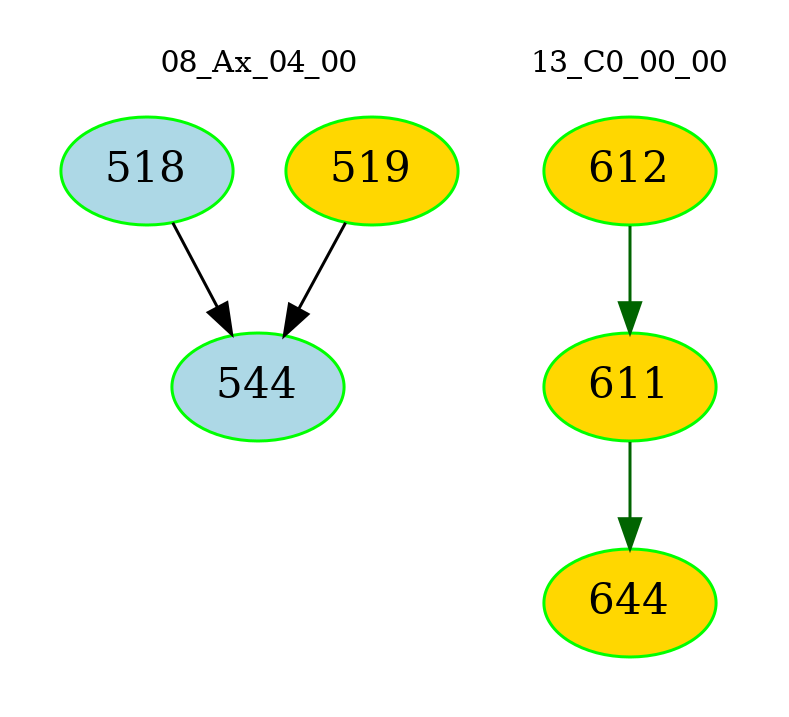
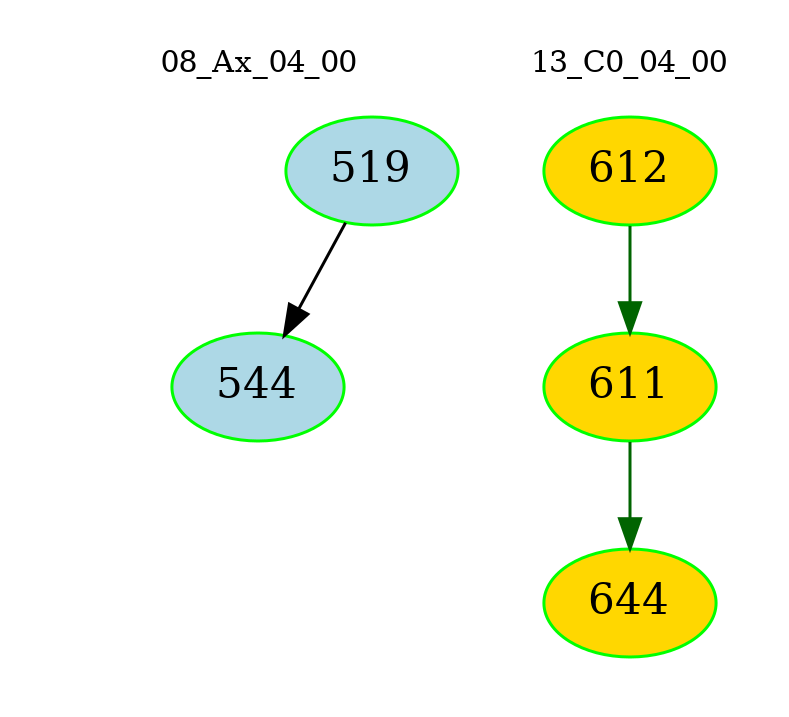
cluster "13_C0_00_00": label "13_C0_00_00" -> "13_C0_04_00"
node "518": removed
node "519": fillcolor gold -> lightblue
